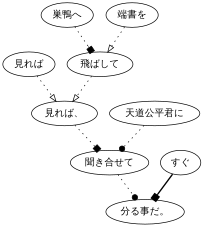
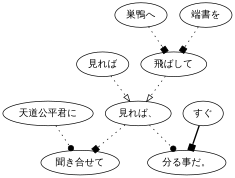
edge "端書を" -> "飛ばして": arrowhead onormal -> box
edge "聞き合せて" -> "分る事だ。": now "見れば、" -> "分る事だ。"
